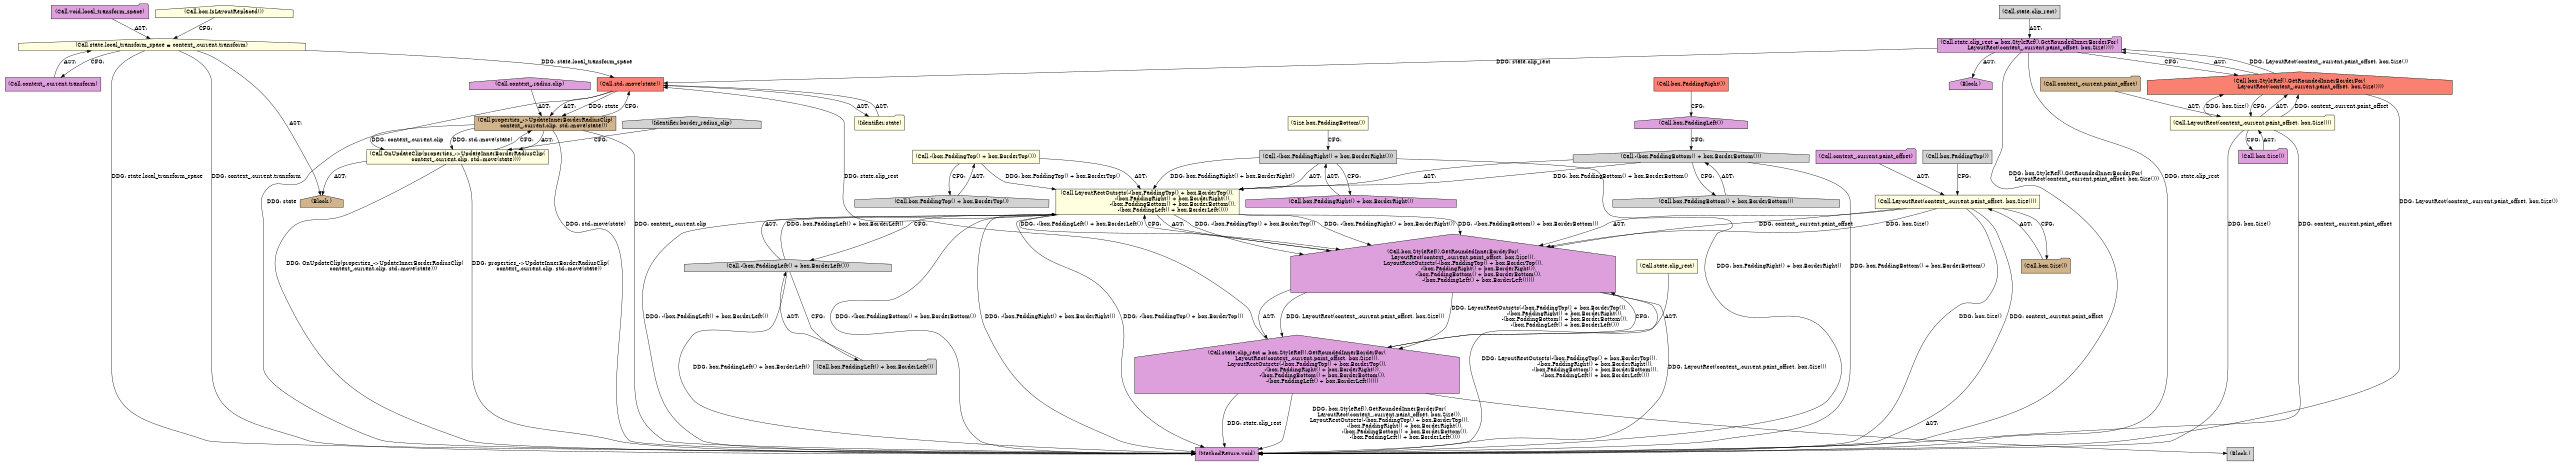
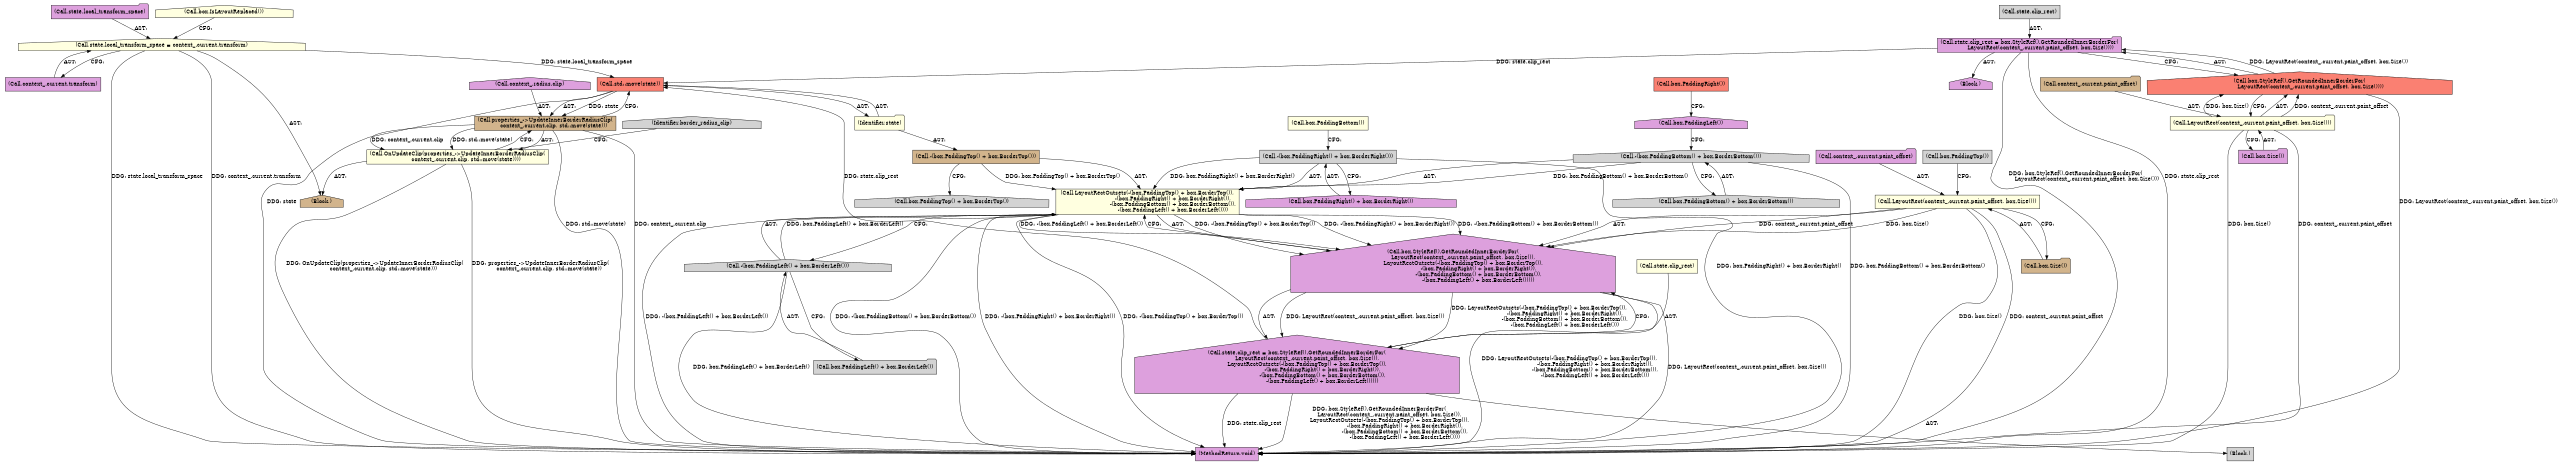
node "(Call,void.local_transform_space)": label "(Call,void.local_transform_space)" -> "(Call,state.local_transform_space)"
node "(Size,box.PaddingBottom())": label "(Size,box.PaddingBottom())" -> "(Call,box.PaddingBottom())"
node "(Call,-(box.PaddingTop() + box.BorderTop()))": fillcolor lightyellow -> tan
edge "(Call,box.PaddingTop() + box.BorderTop())" -> "(Call,-(box.PaddingTop() + box.BorderTop()))": now "(Identifier,state)" -> "(Call,-(box.PaddingTop() + box.BorderTop()))"
